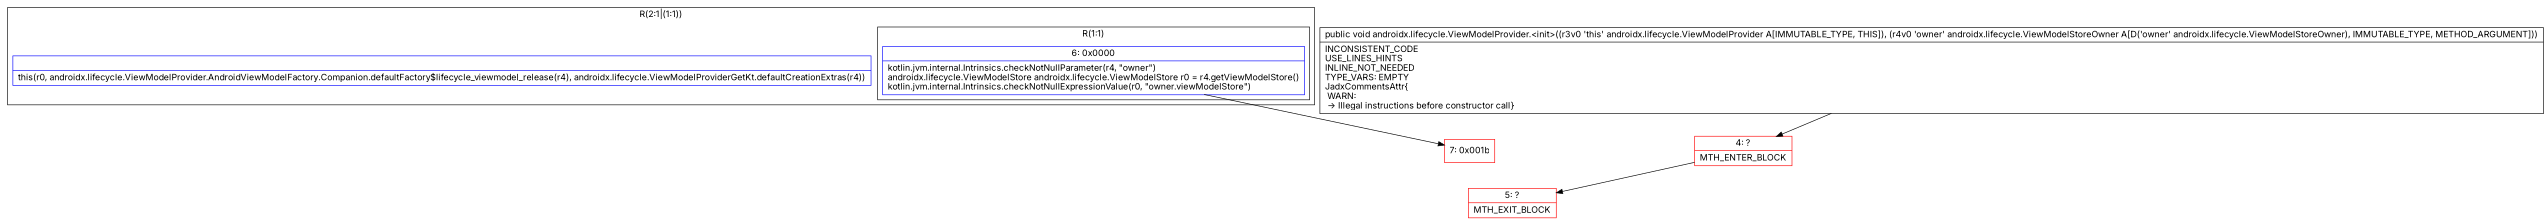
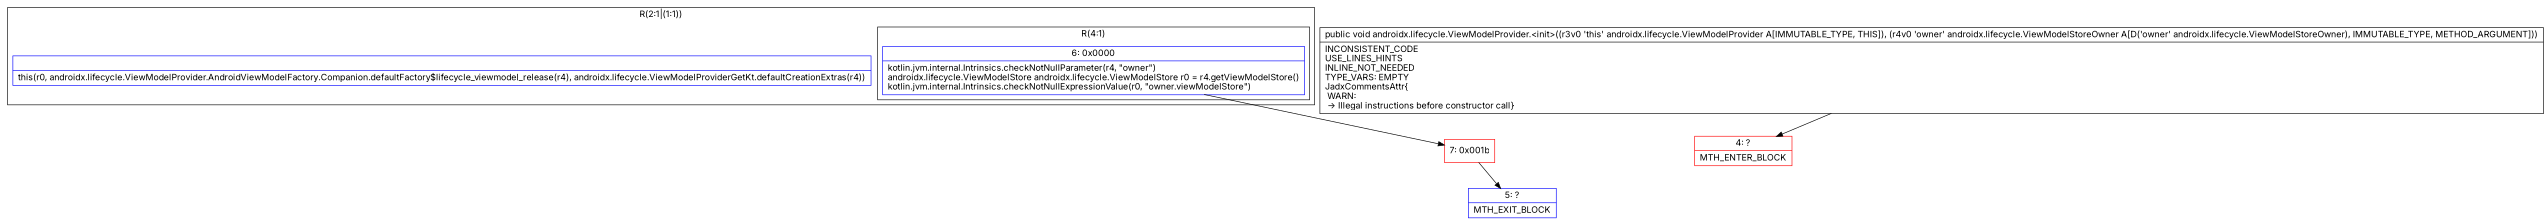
cluster "R(1:1)": label "R(1:1)" -> "R(4:1)"
edge "4: ?" -> "5: ?": now "7: 0x001b" -> "5: ?"
node "5: ?": color red -> blue
